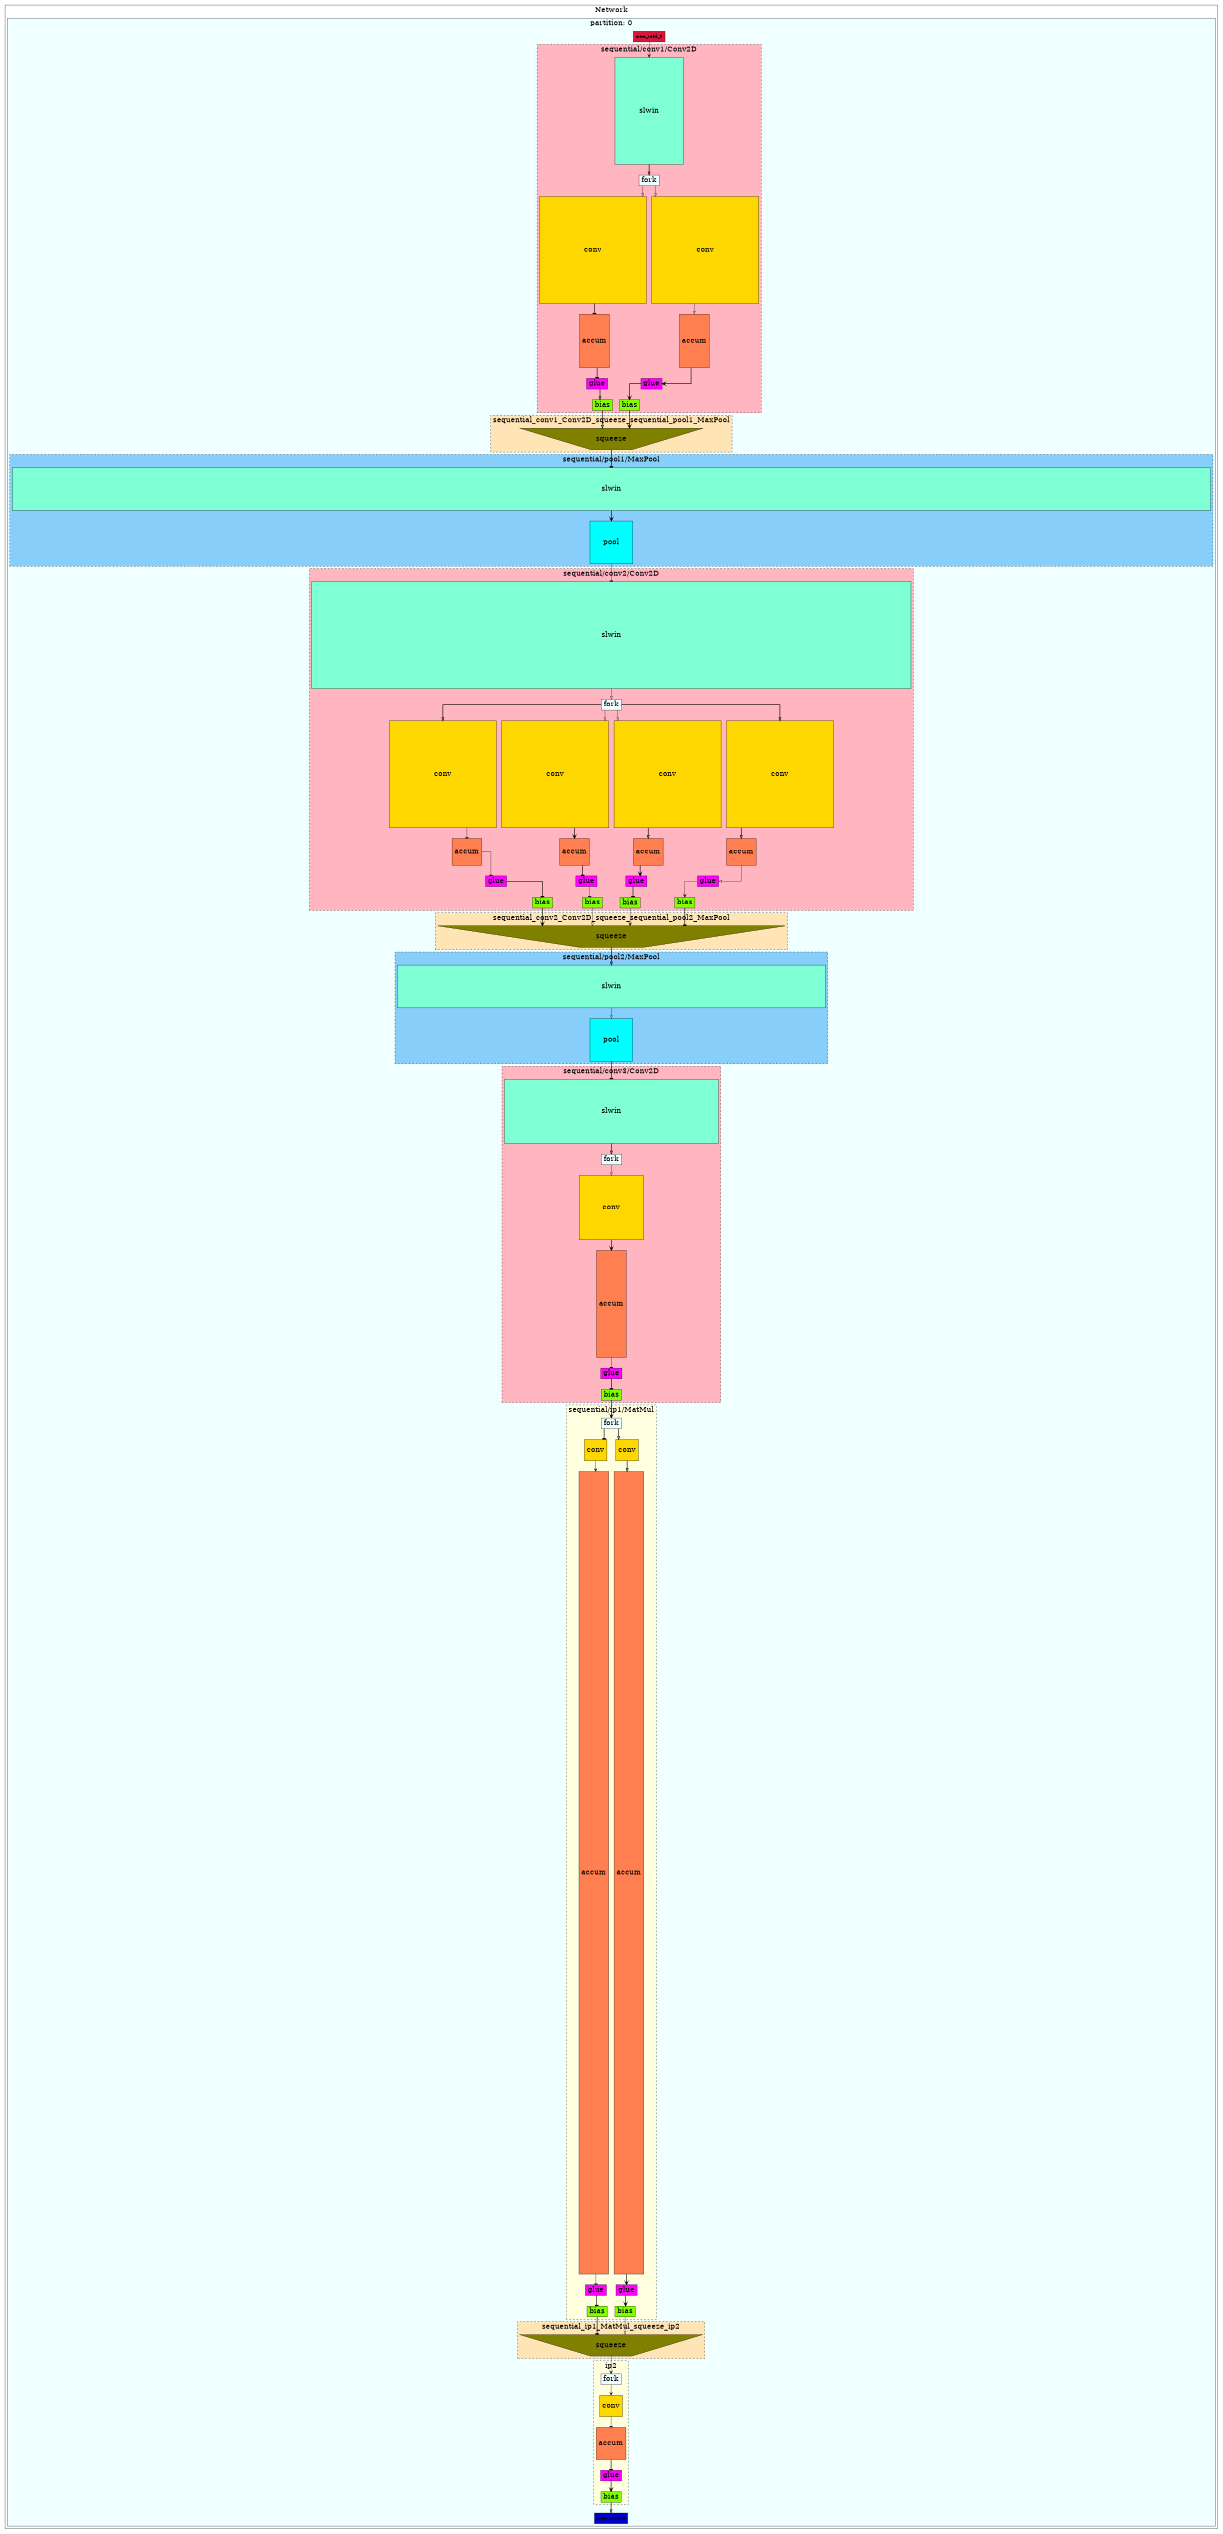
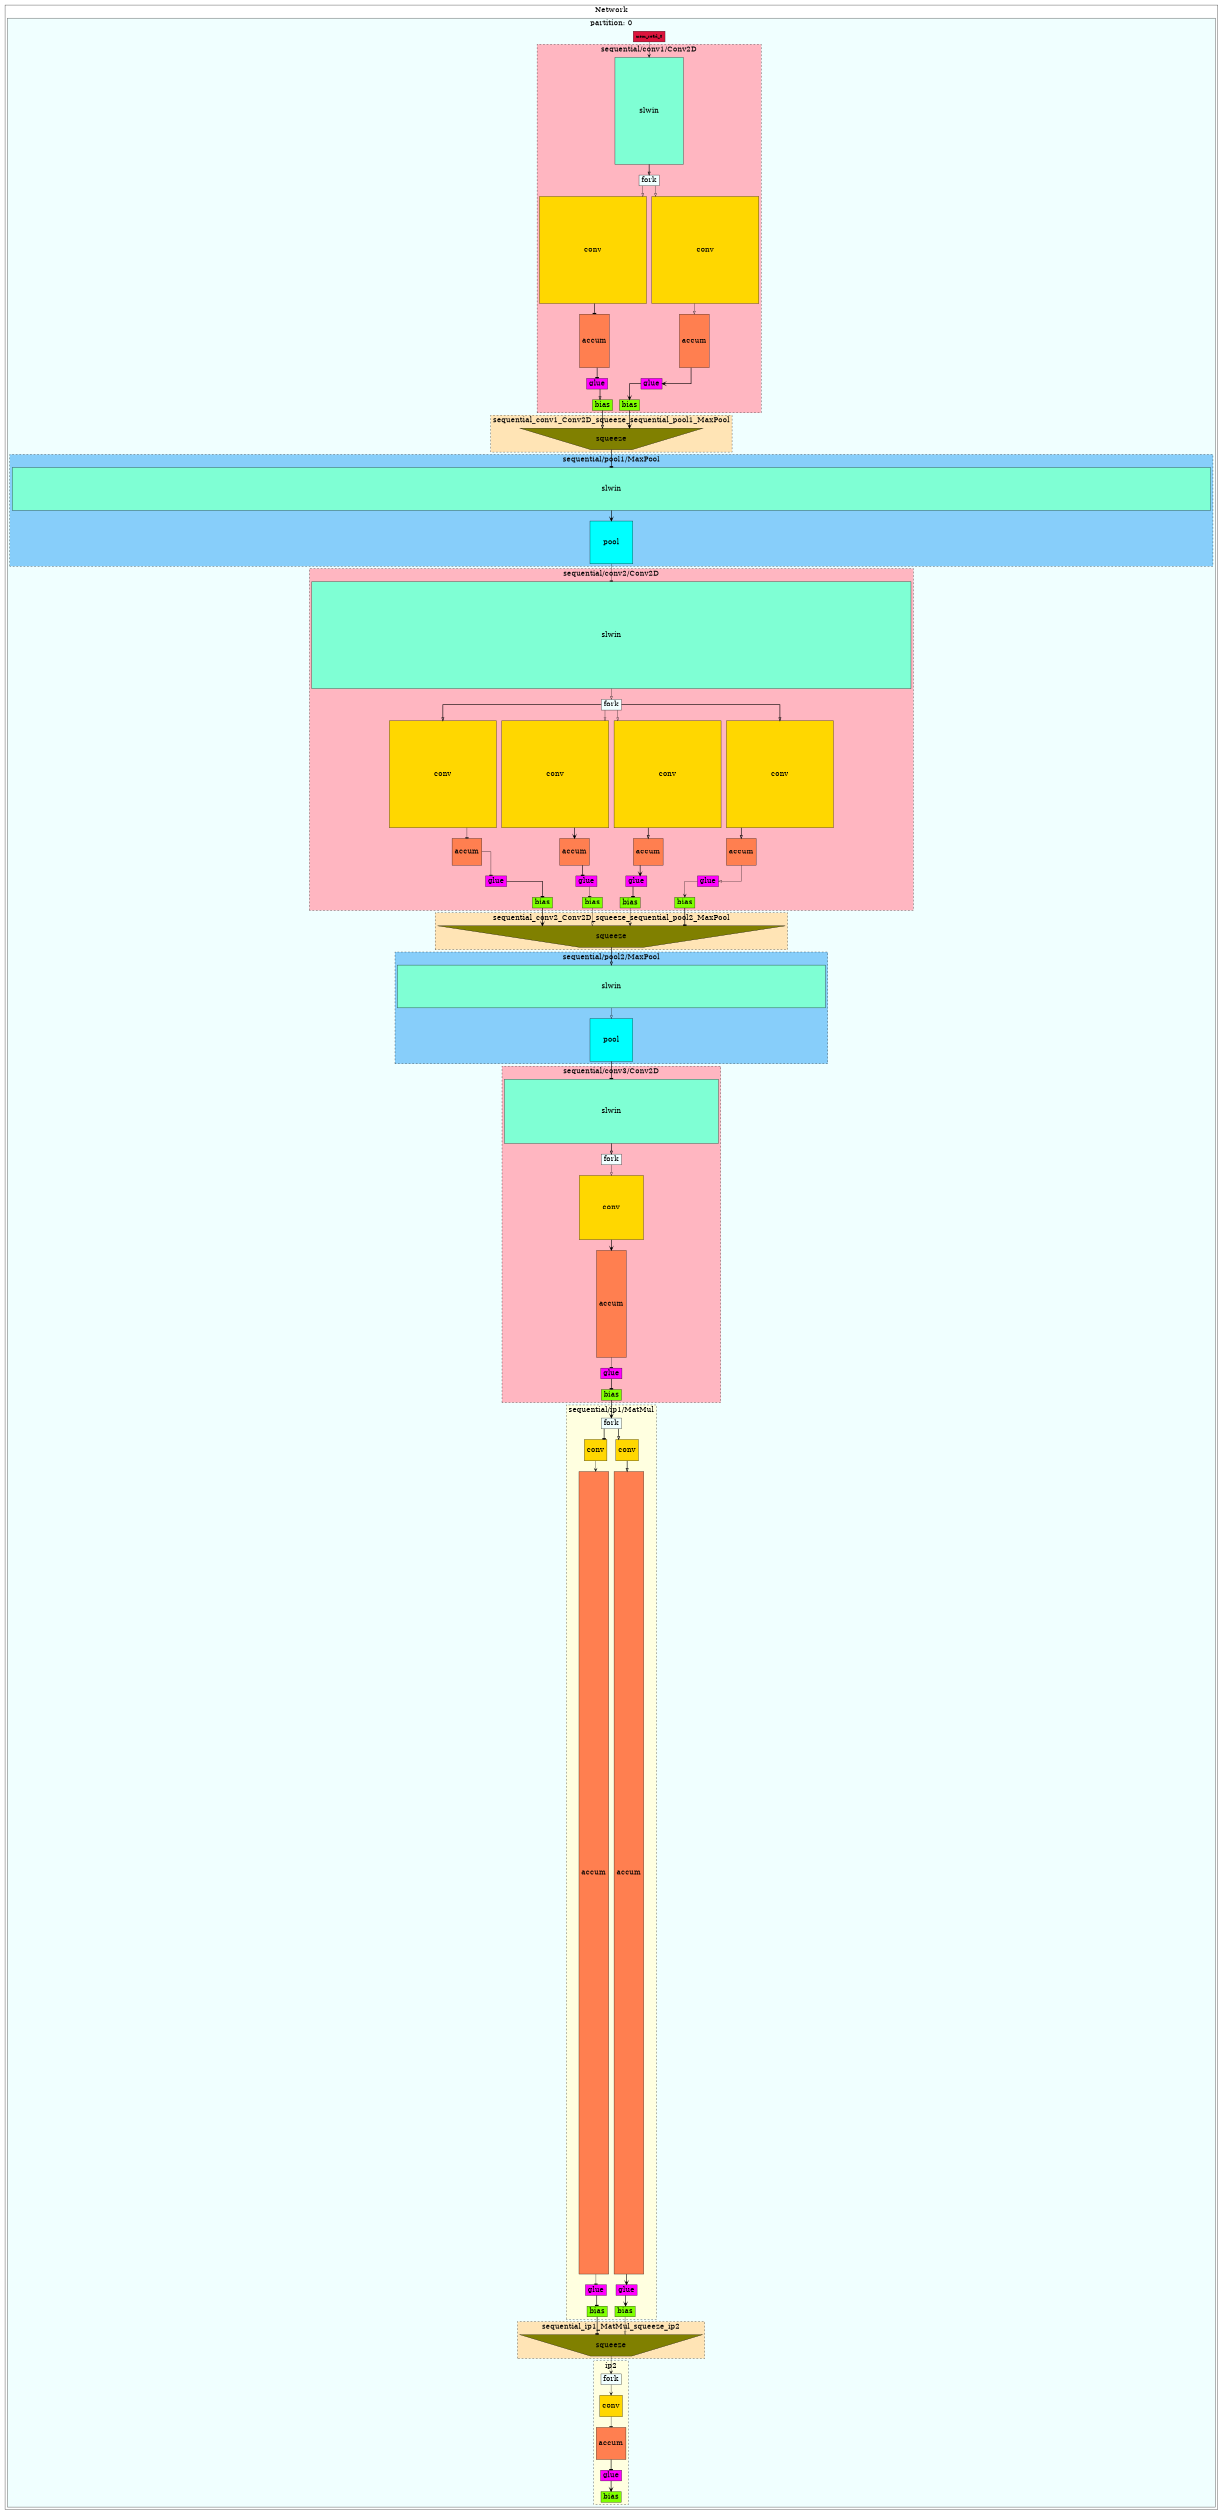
node "mem_write_0": removed
